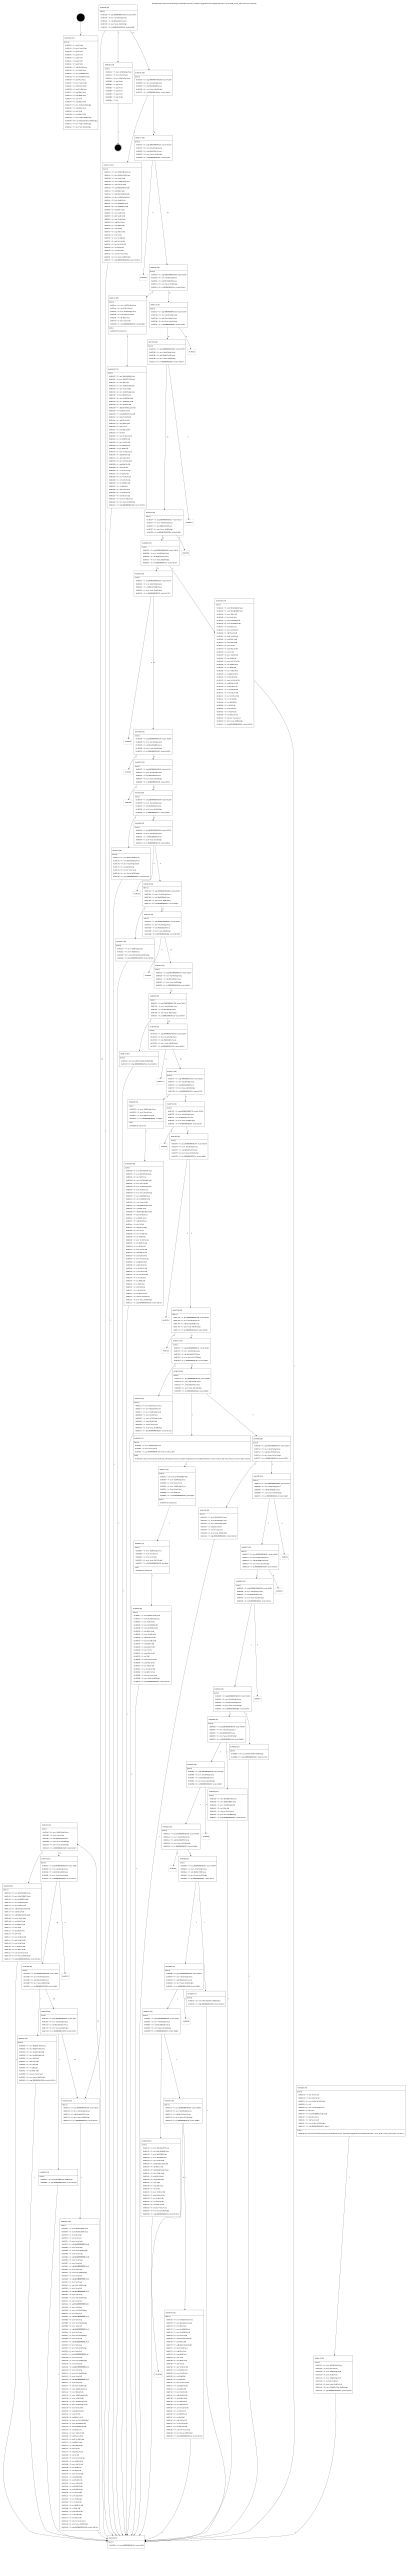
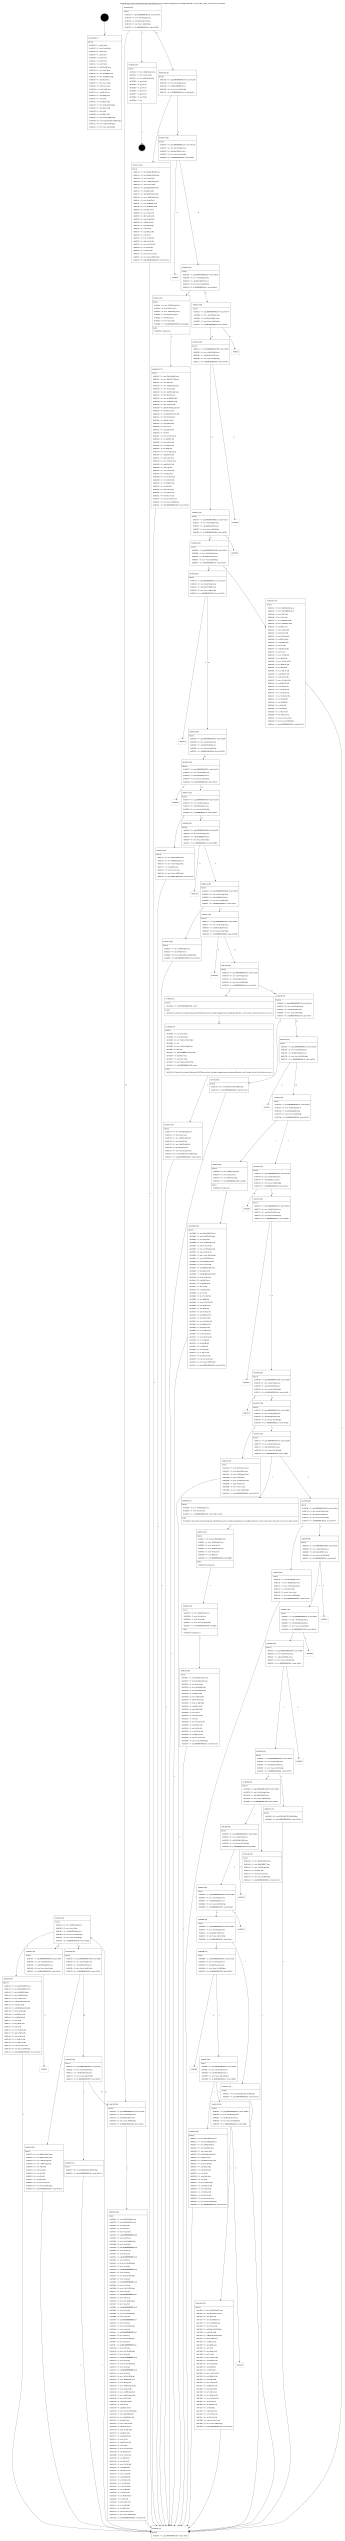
node "0x402450": removed
node "0x401de6 [5]": added
edge "0x4014cf [28]" -> "0x4014eb [28]": now "0x4014af [32]" -> "0x4014eb [28]"
